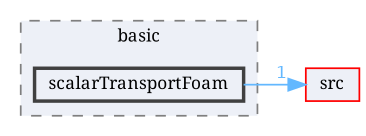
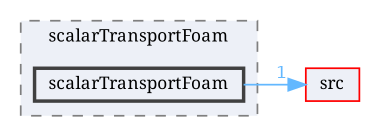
cluster "basic": label "basic" -> "scalarTransportFoam"
